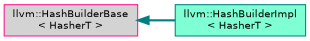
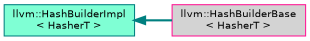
edge "llvm::HashBuilderImpl < HasherT >" -> "llvm::HashBuilderBase < HasherT >": reversed
